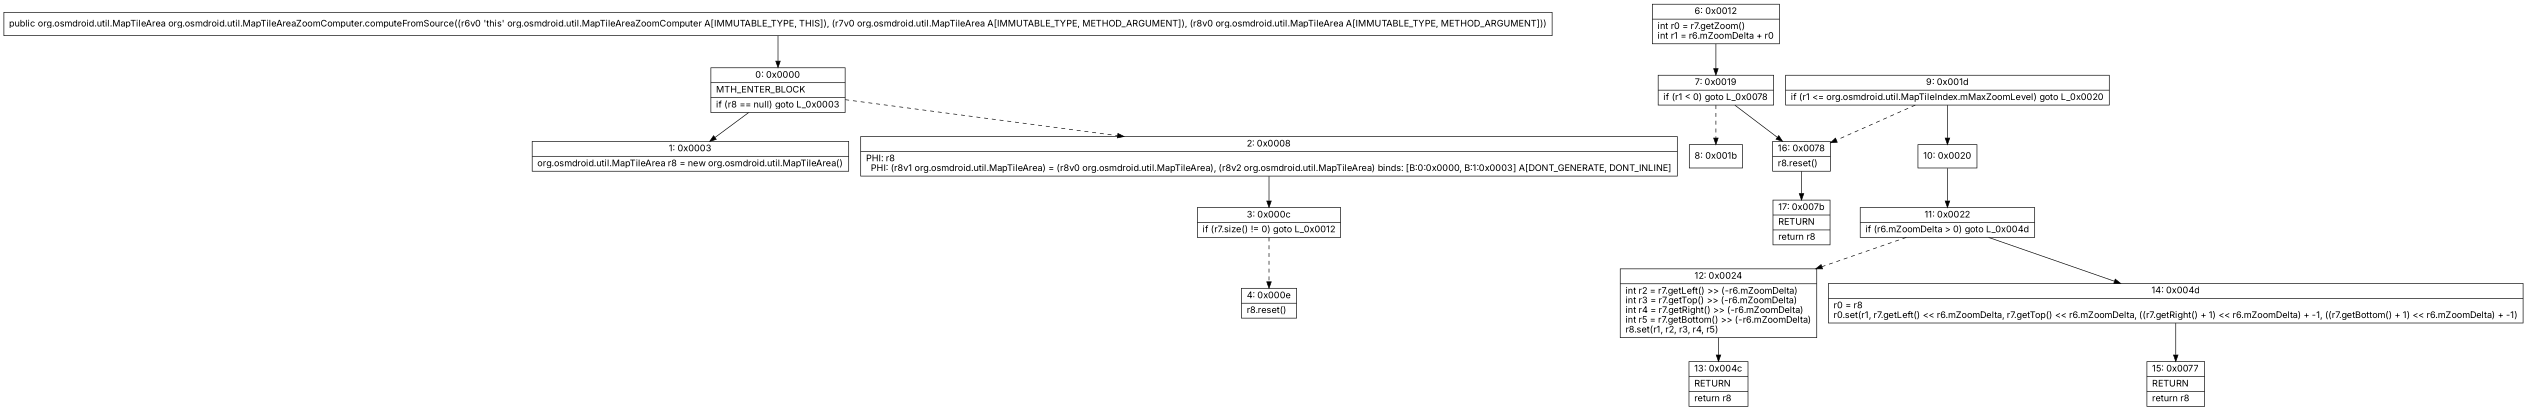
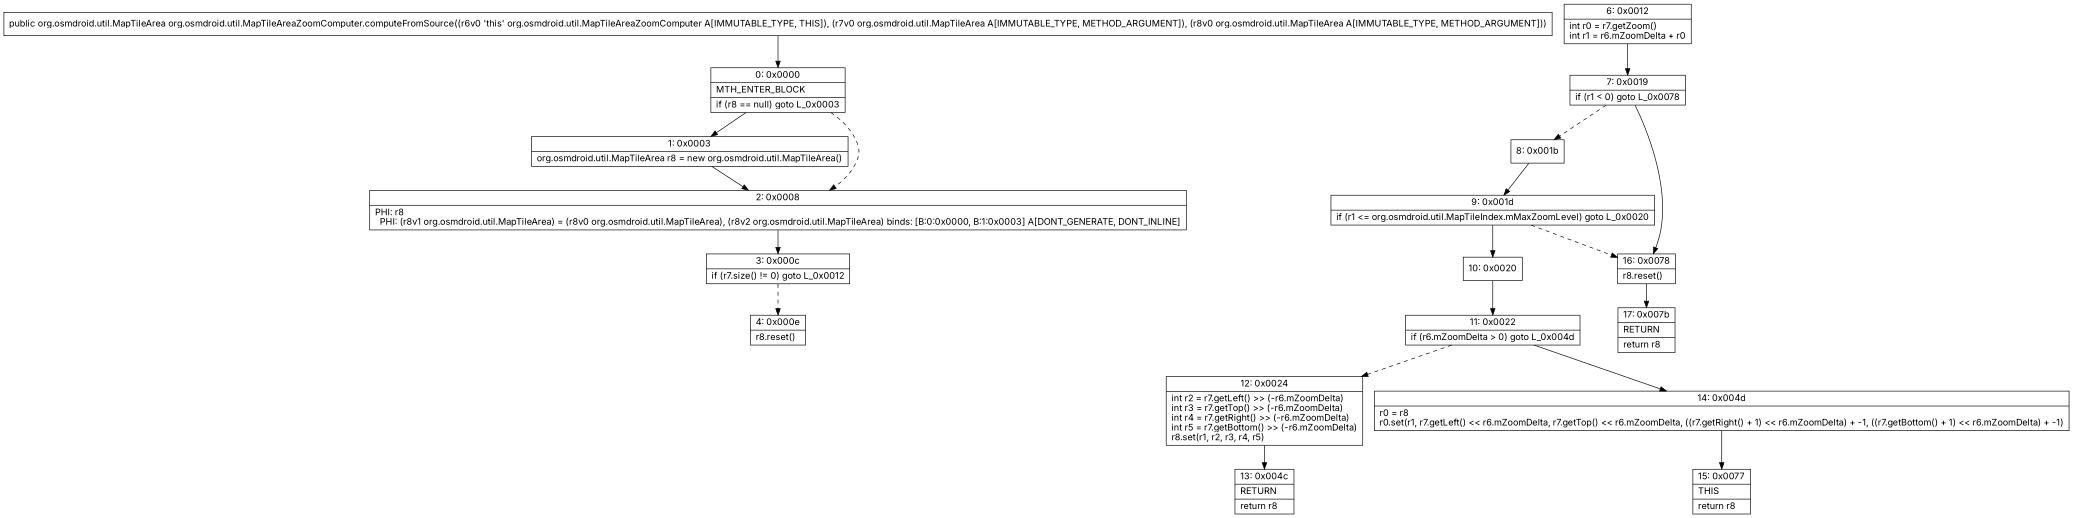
edge "1: 0x0003" -> "2: 0x0008": added
edge "8: 0x001b" -> "9: 0x001d": added
node "15: 0x0077": text "RETURN" -> "THIS"
